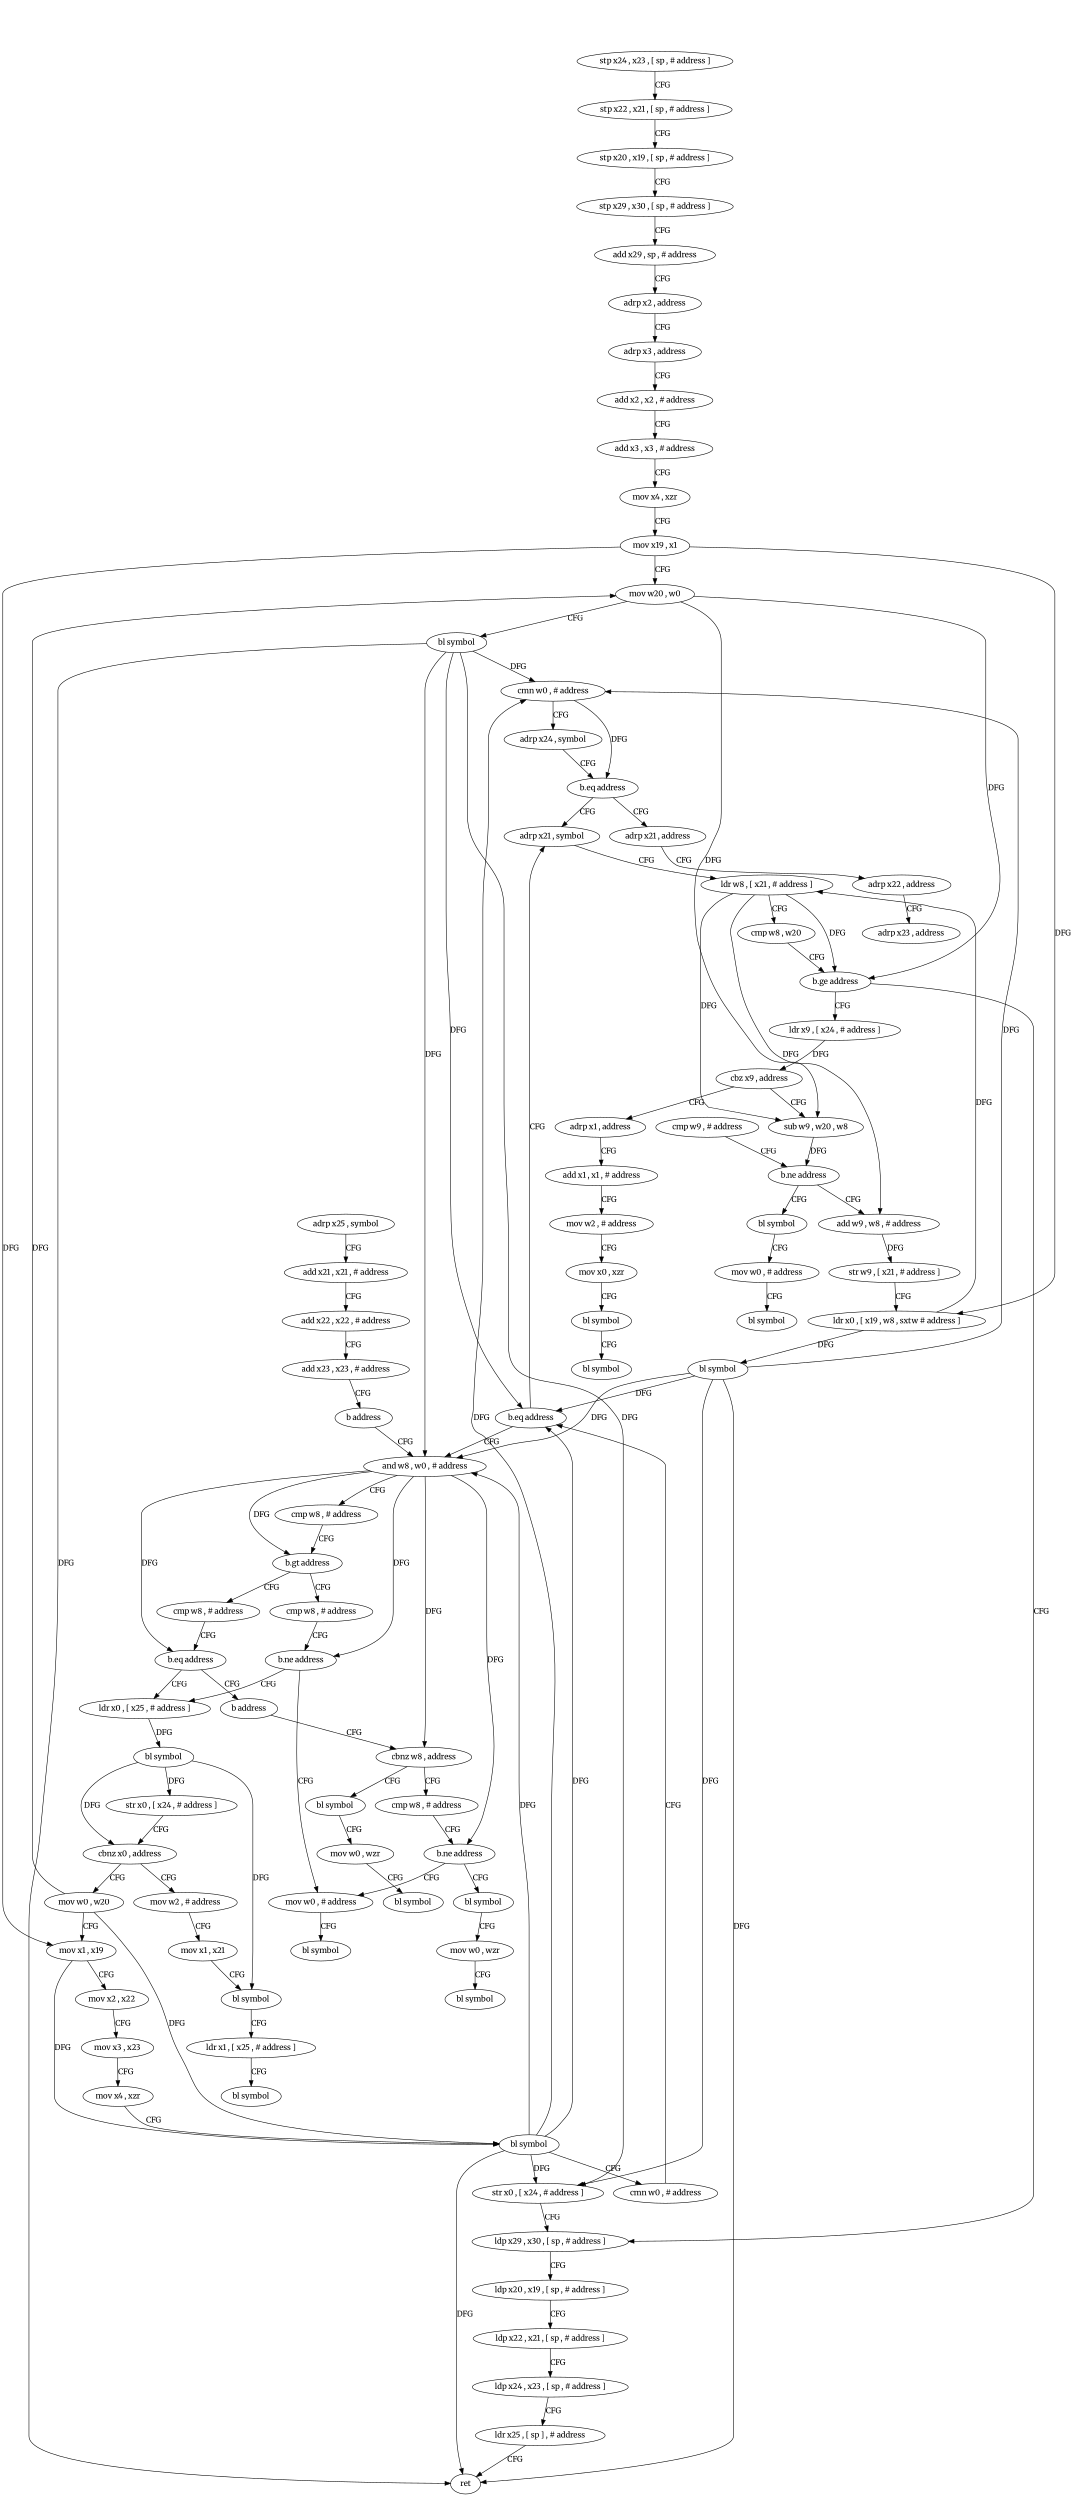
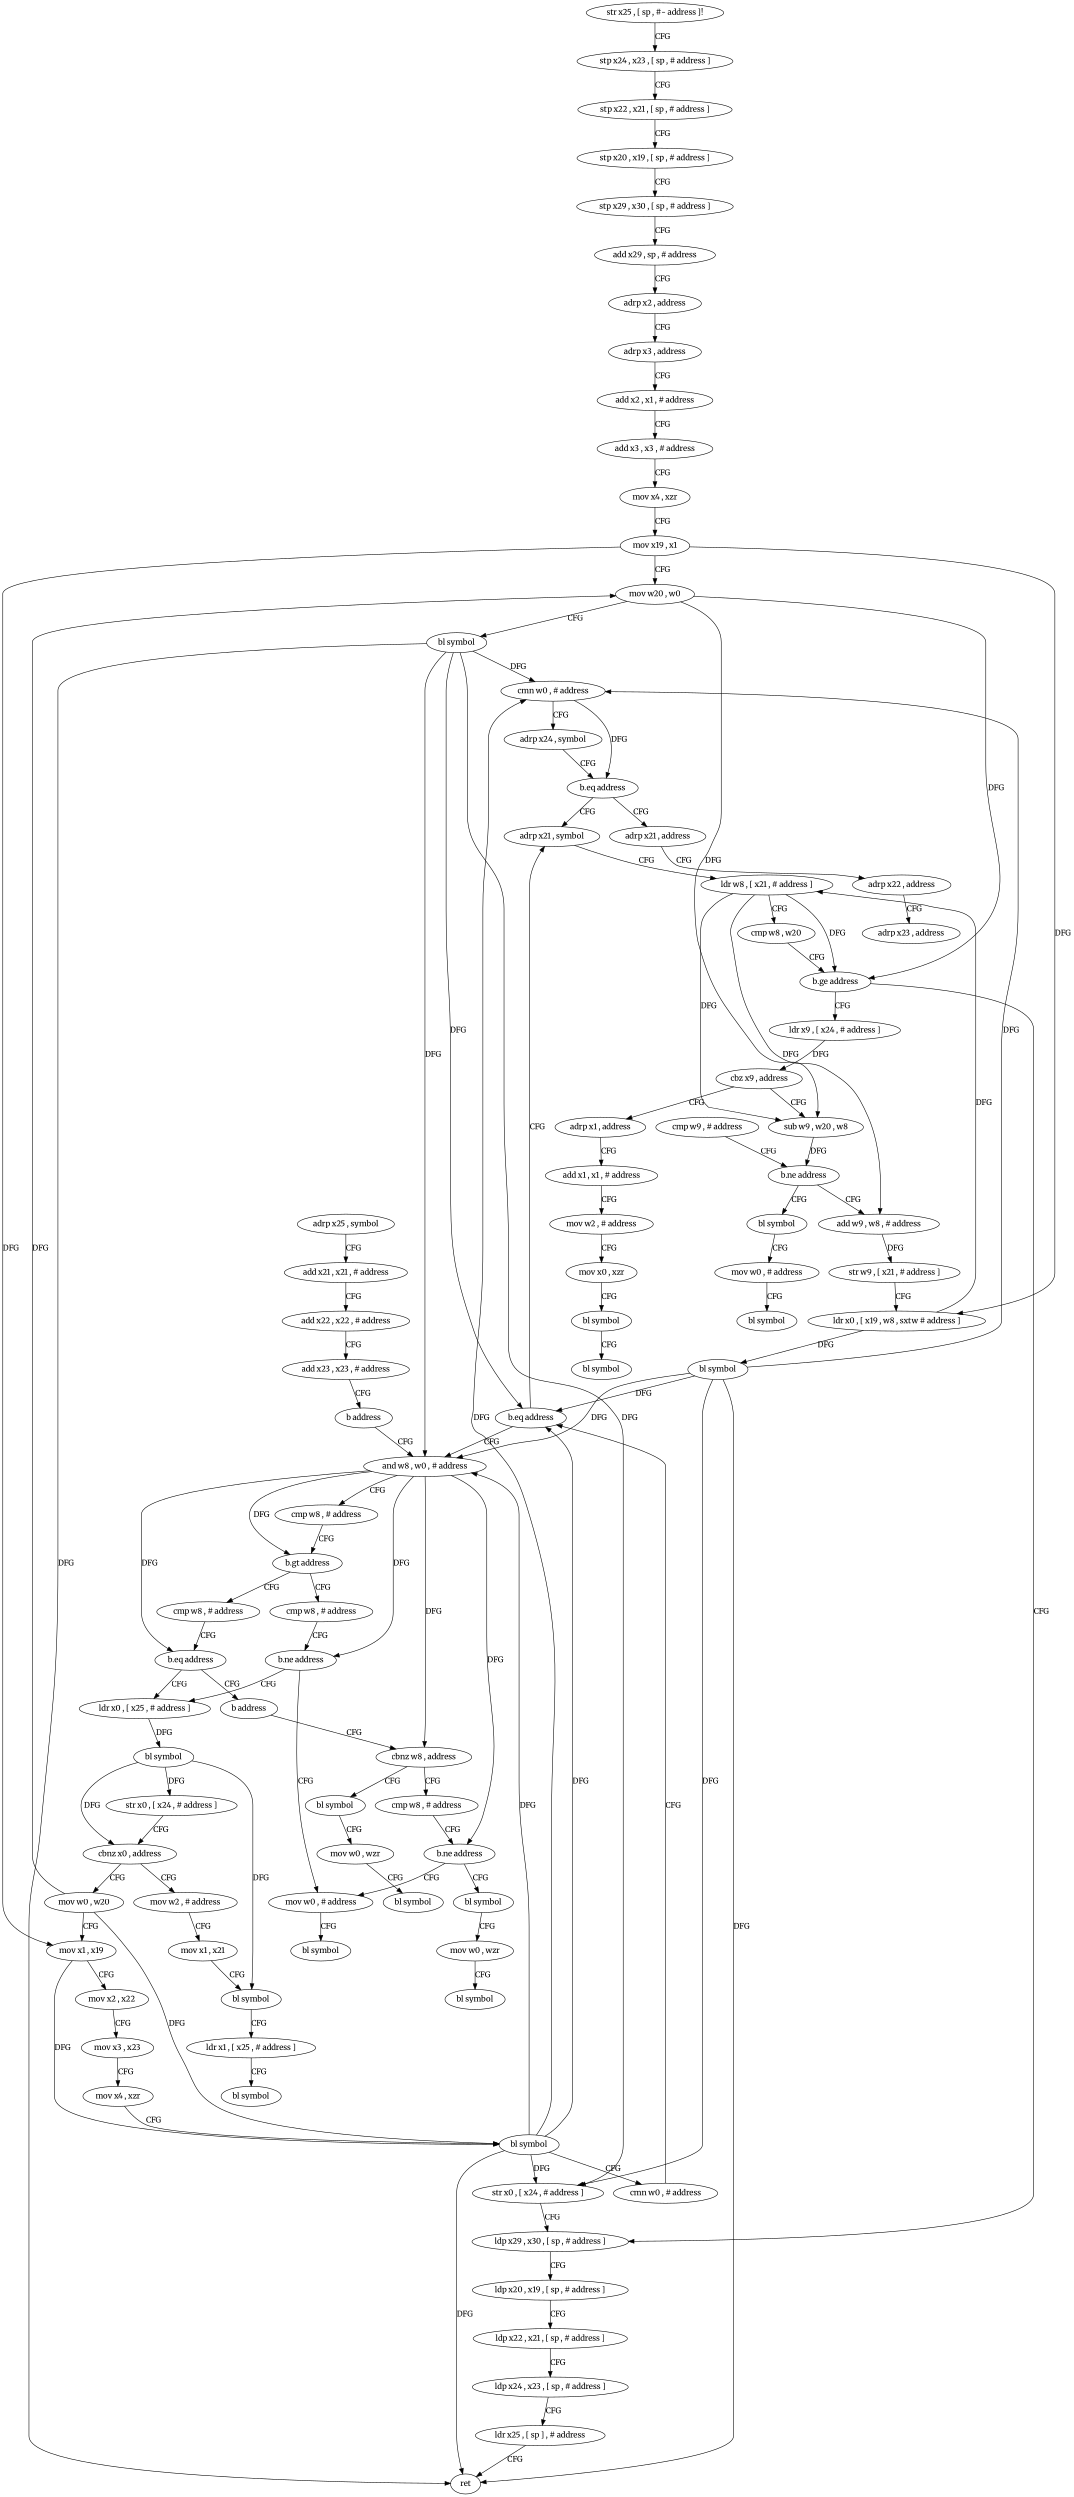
node "str x25 , [ sp , #- address ]!": added
node "add x2 , x2 , # address": label "add x2 , x2 , # address" -> "add x2 , x1 , # address"
